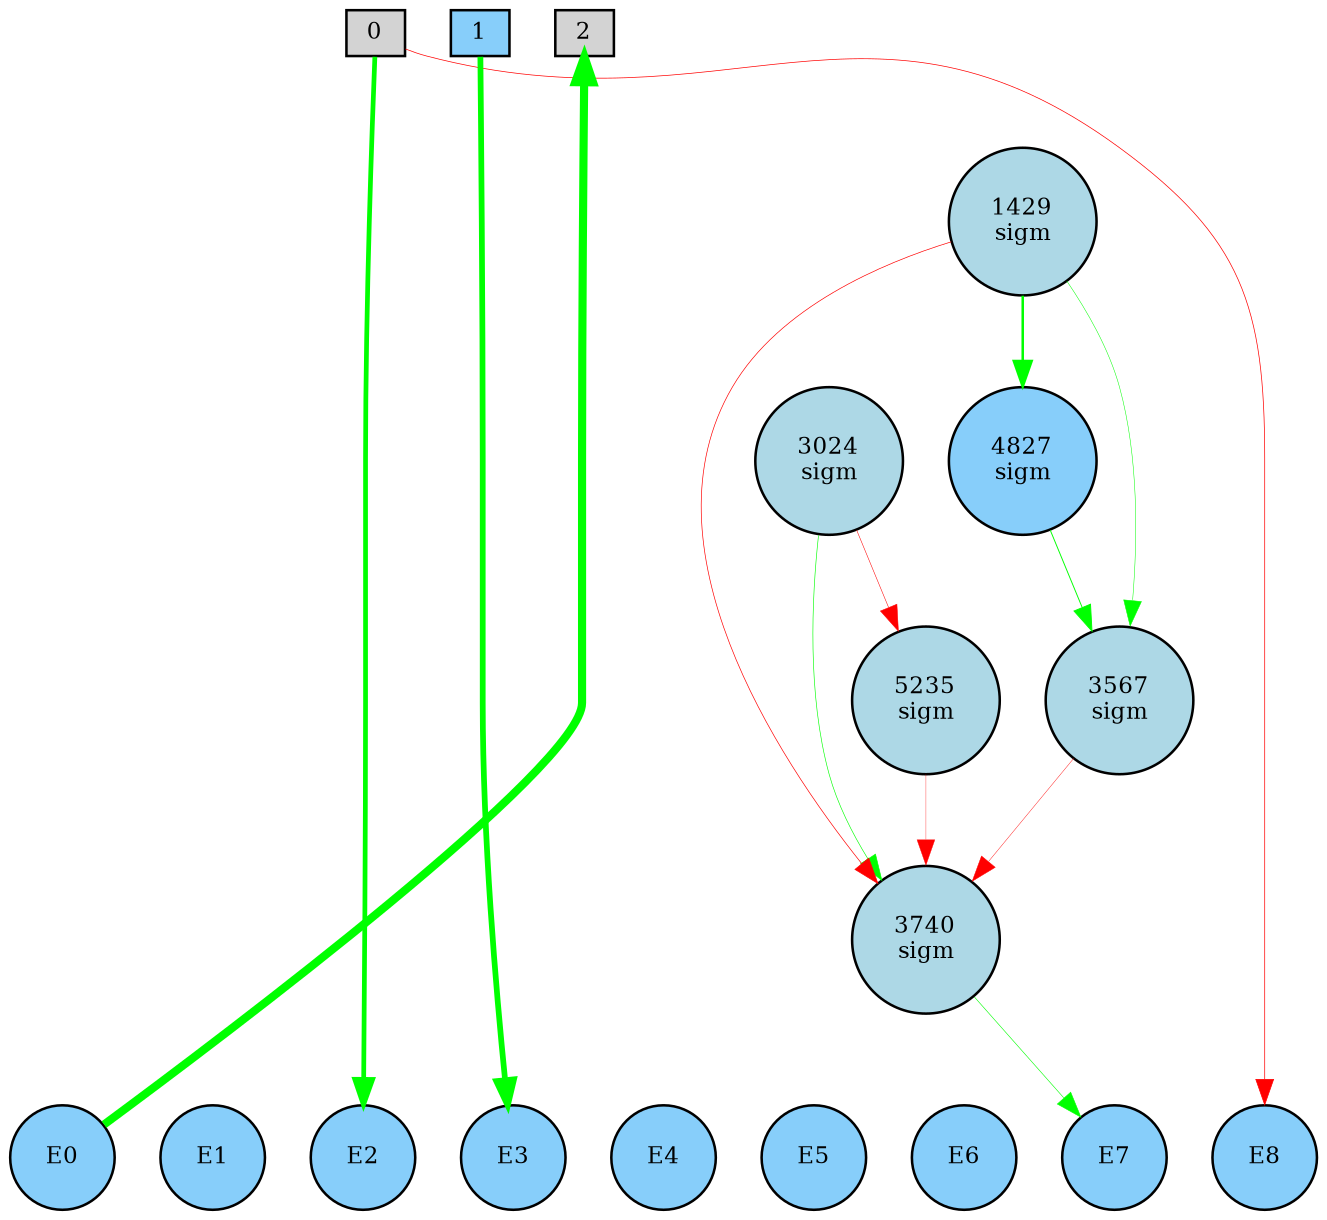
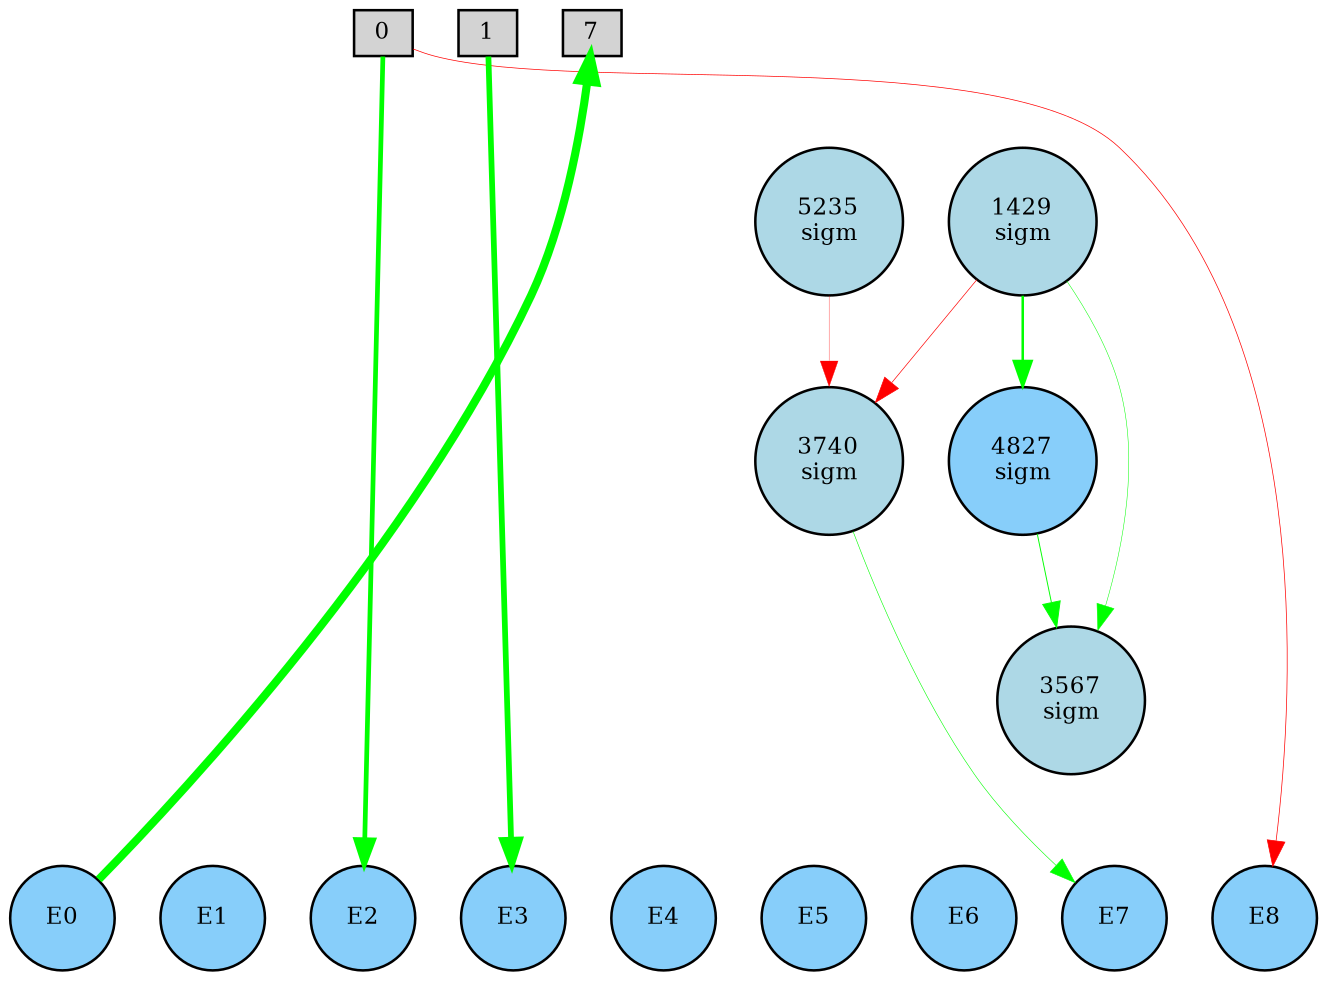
node "1": fillcolor lightskyblue -> lightgray
node "2": label "2" -> "7"
node "3024 sigm": removed
edge "3567 sigm" -> "3740 sigm": removed
